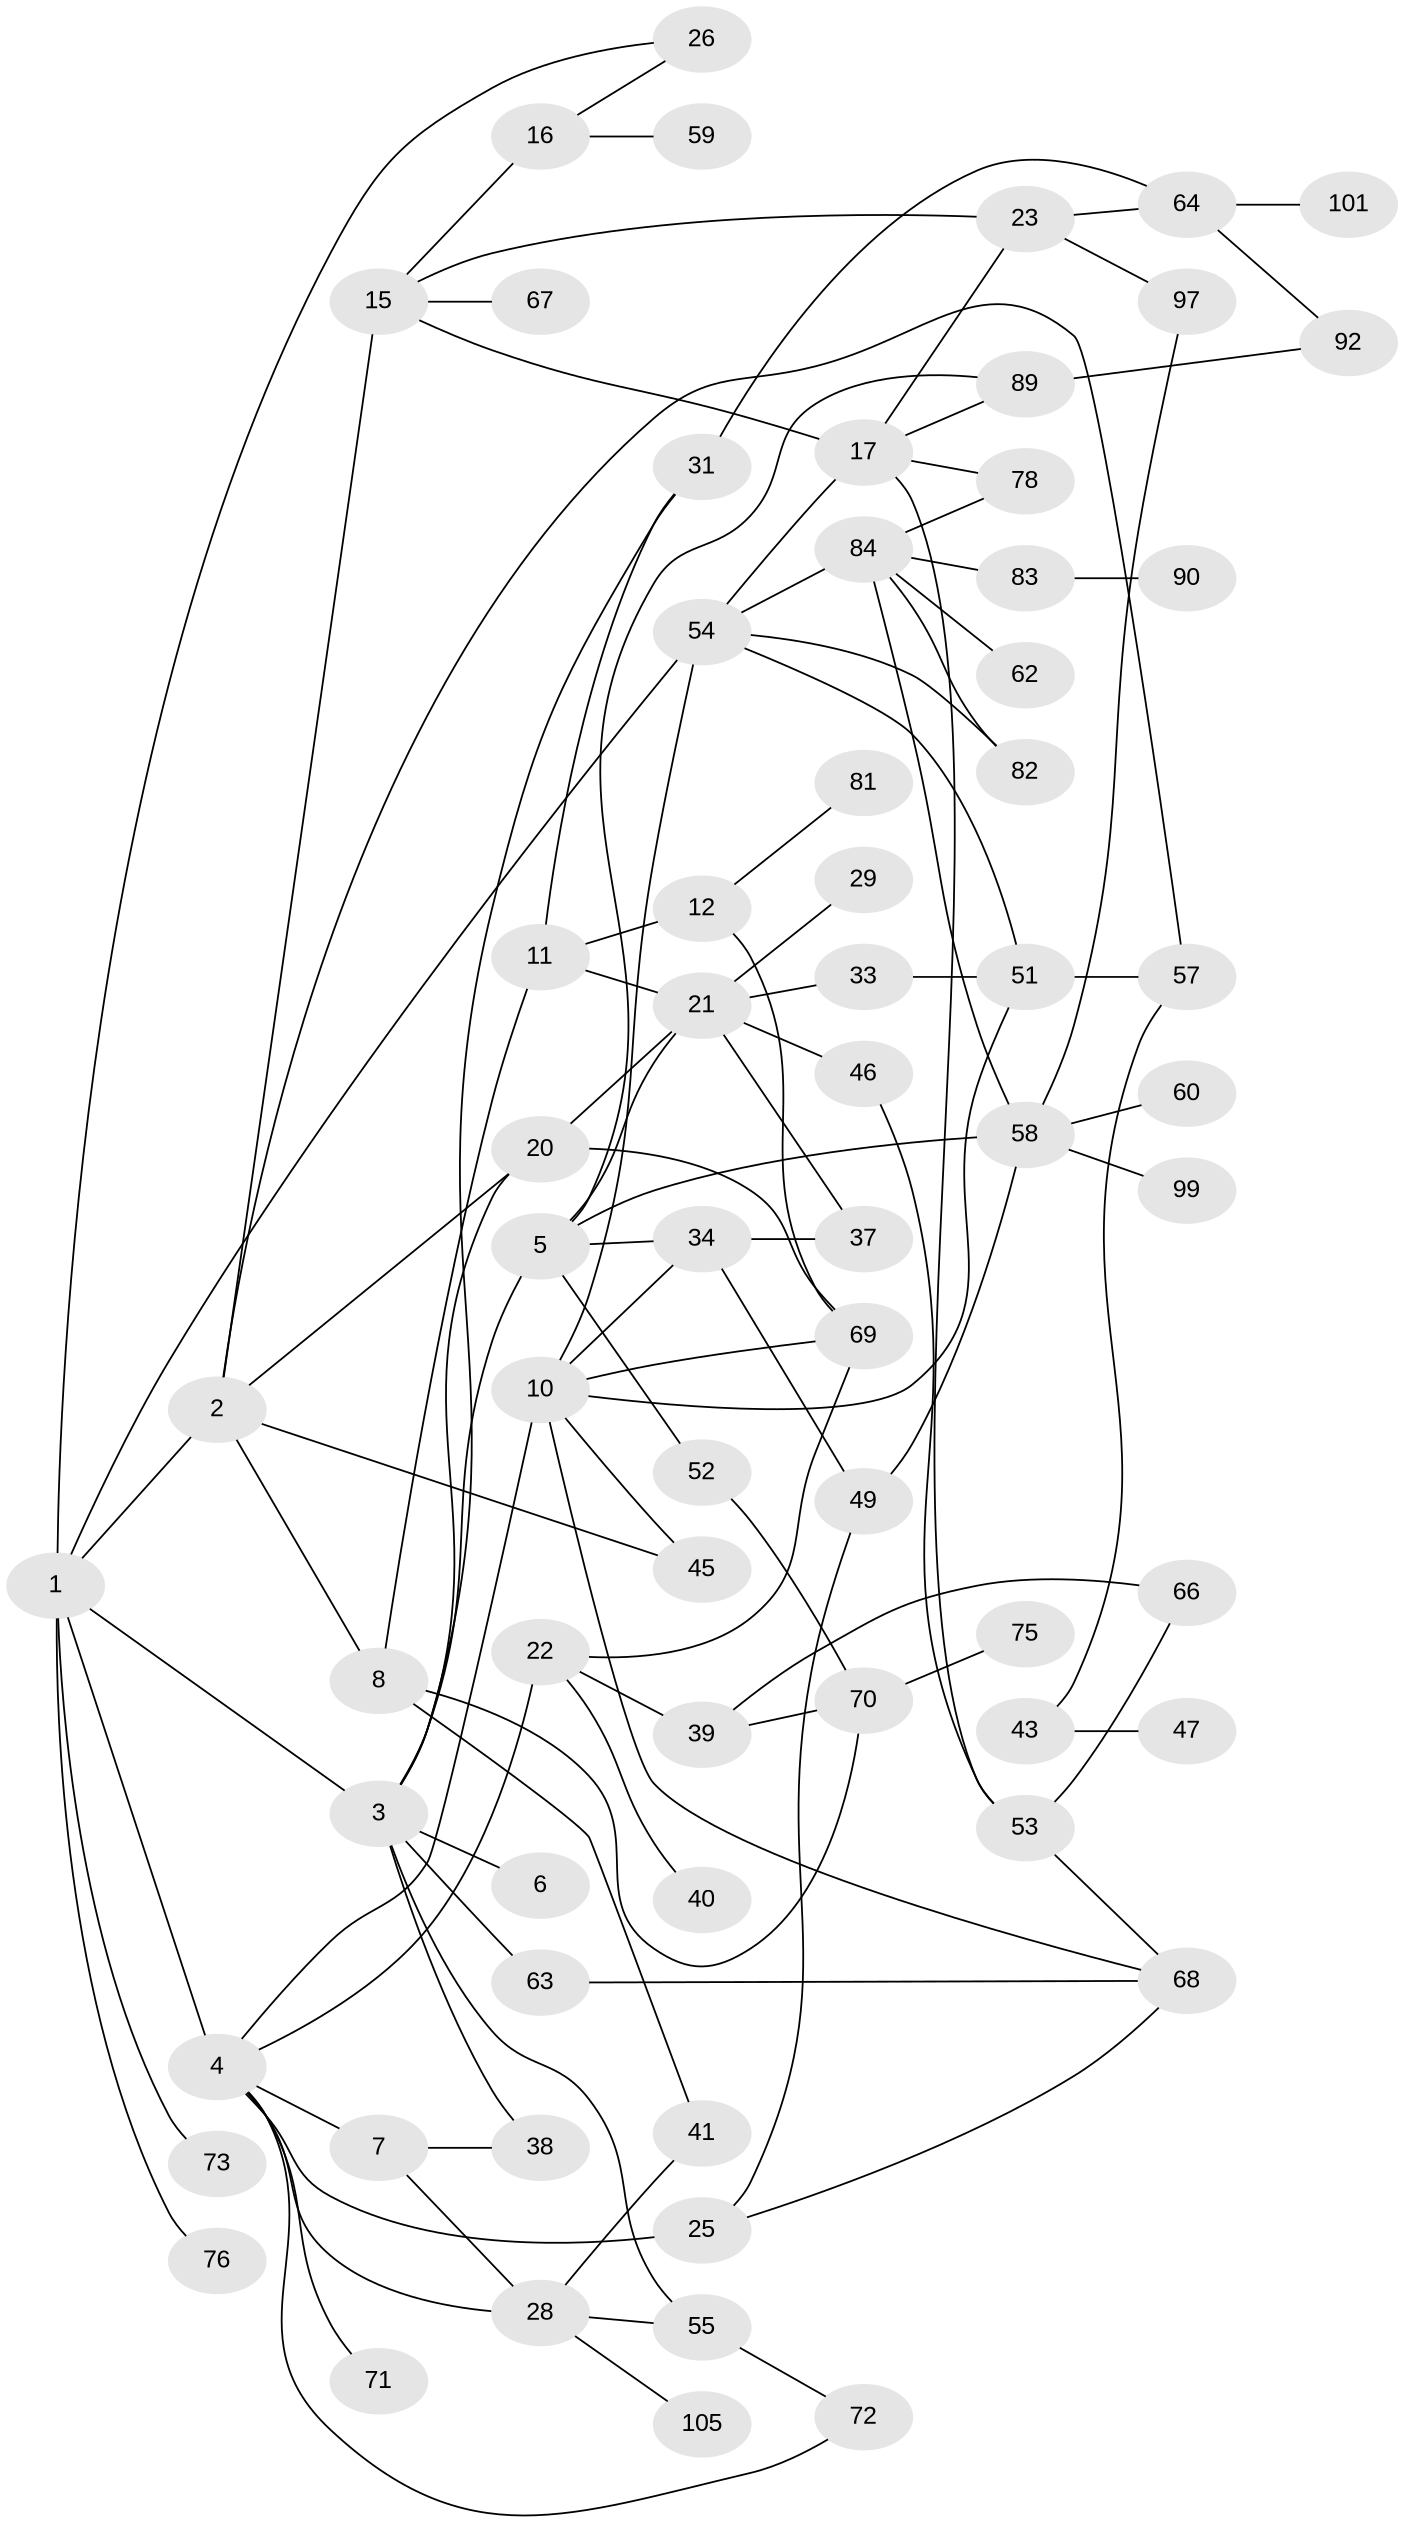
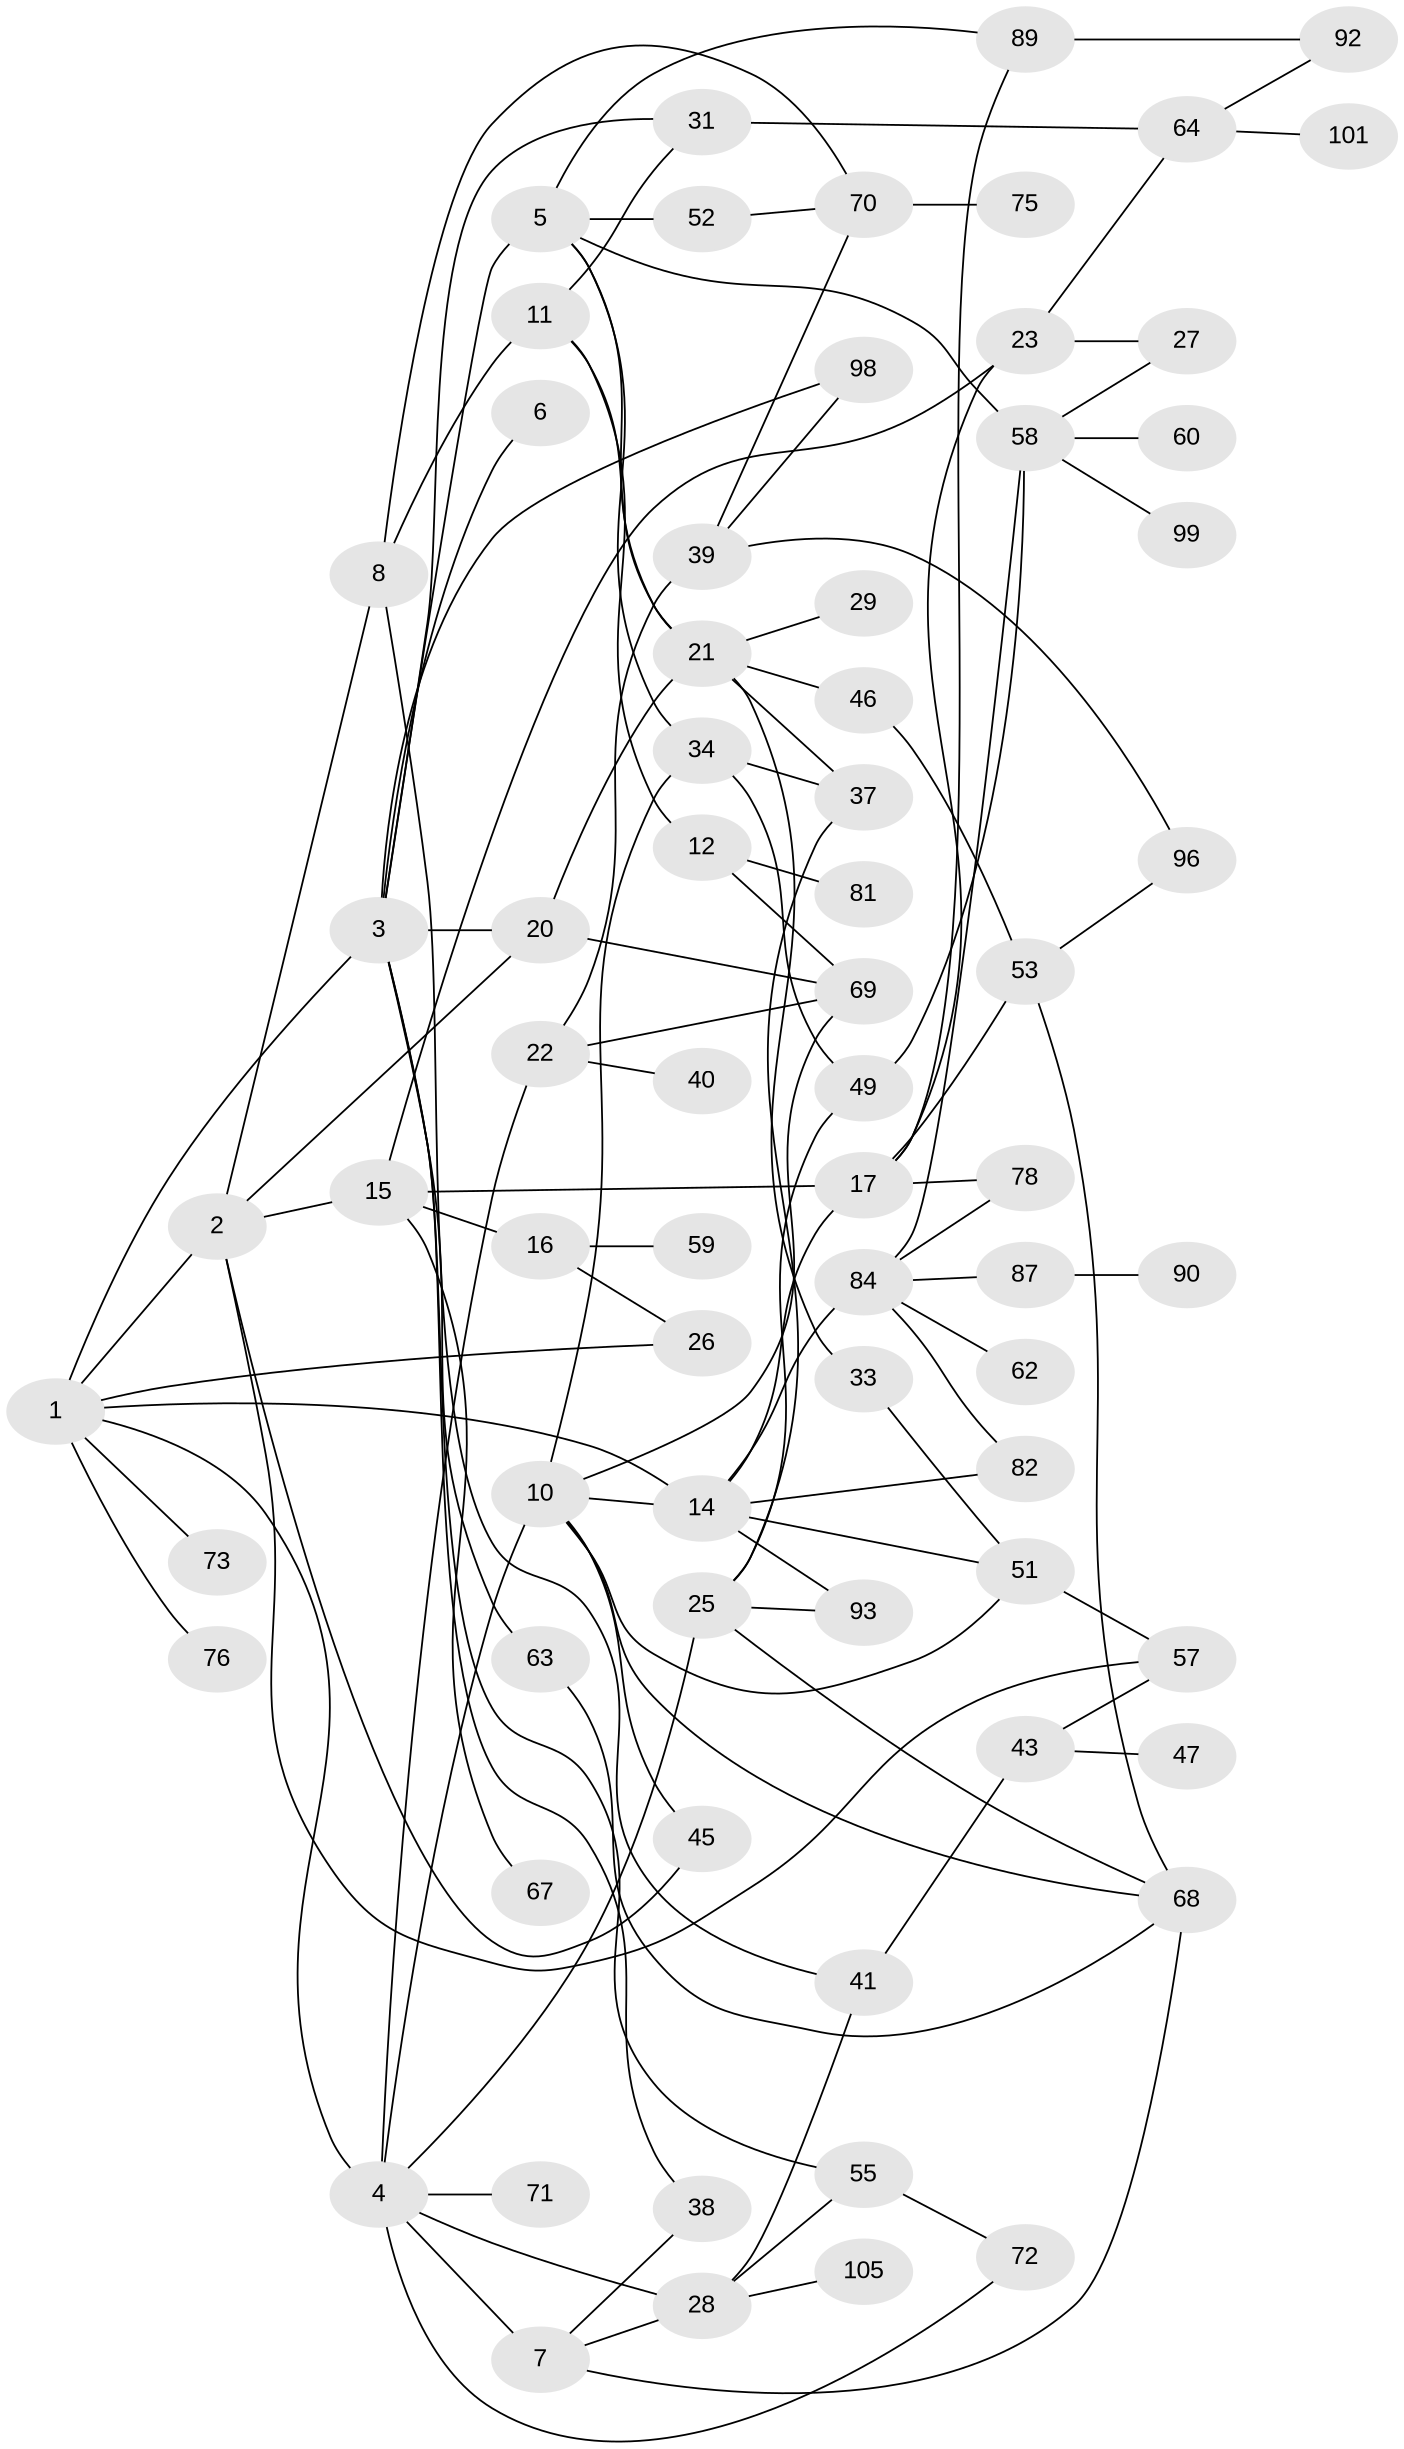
node "97": label "97" -> "27"
node "98": added
node "83": label "83" -> "87"
node "54": label "54" -> "14"
edge "37" -- "25": added
node "66": label "66" -> "96"
node "93": added
edge "43" -- "41": added
edge "68" -- "7": added
